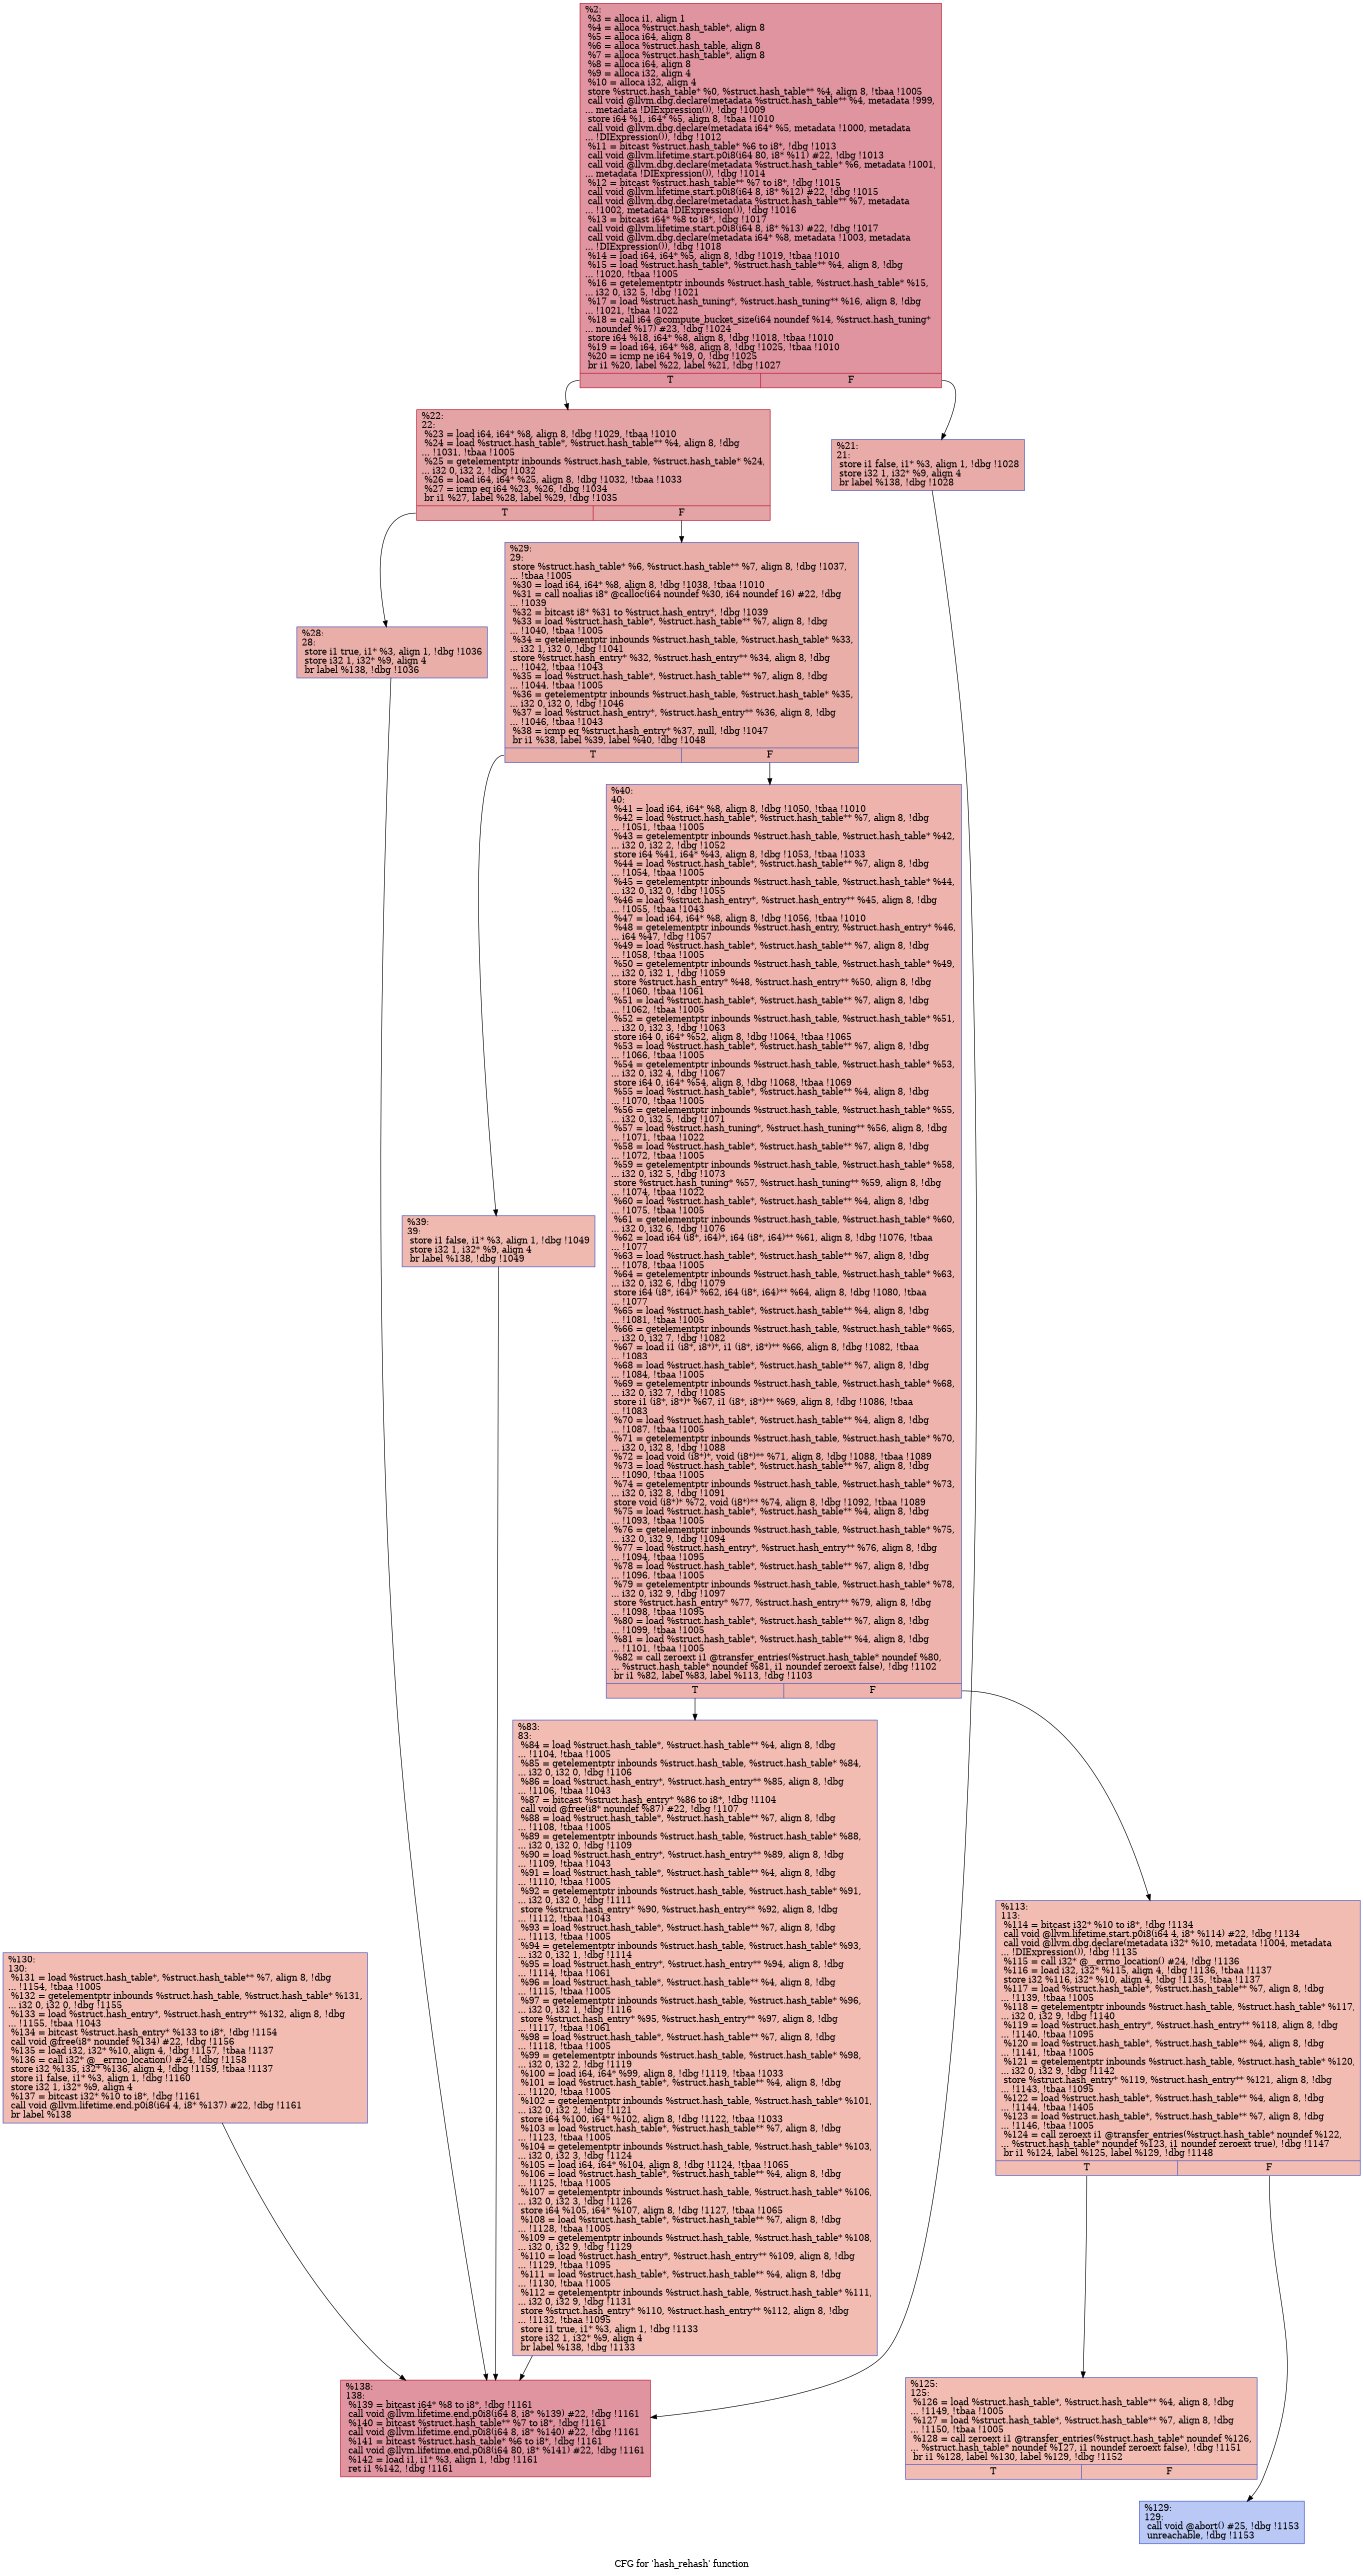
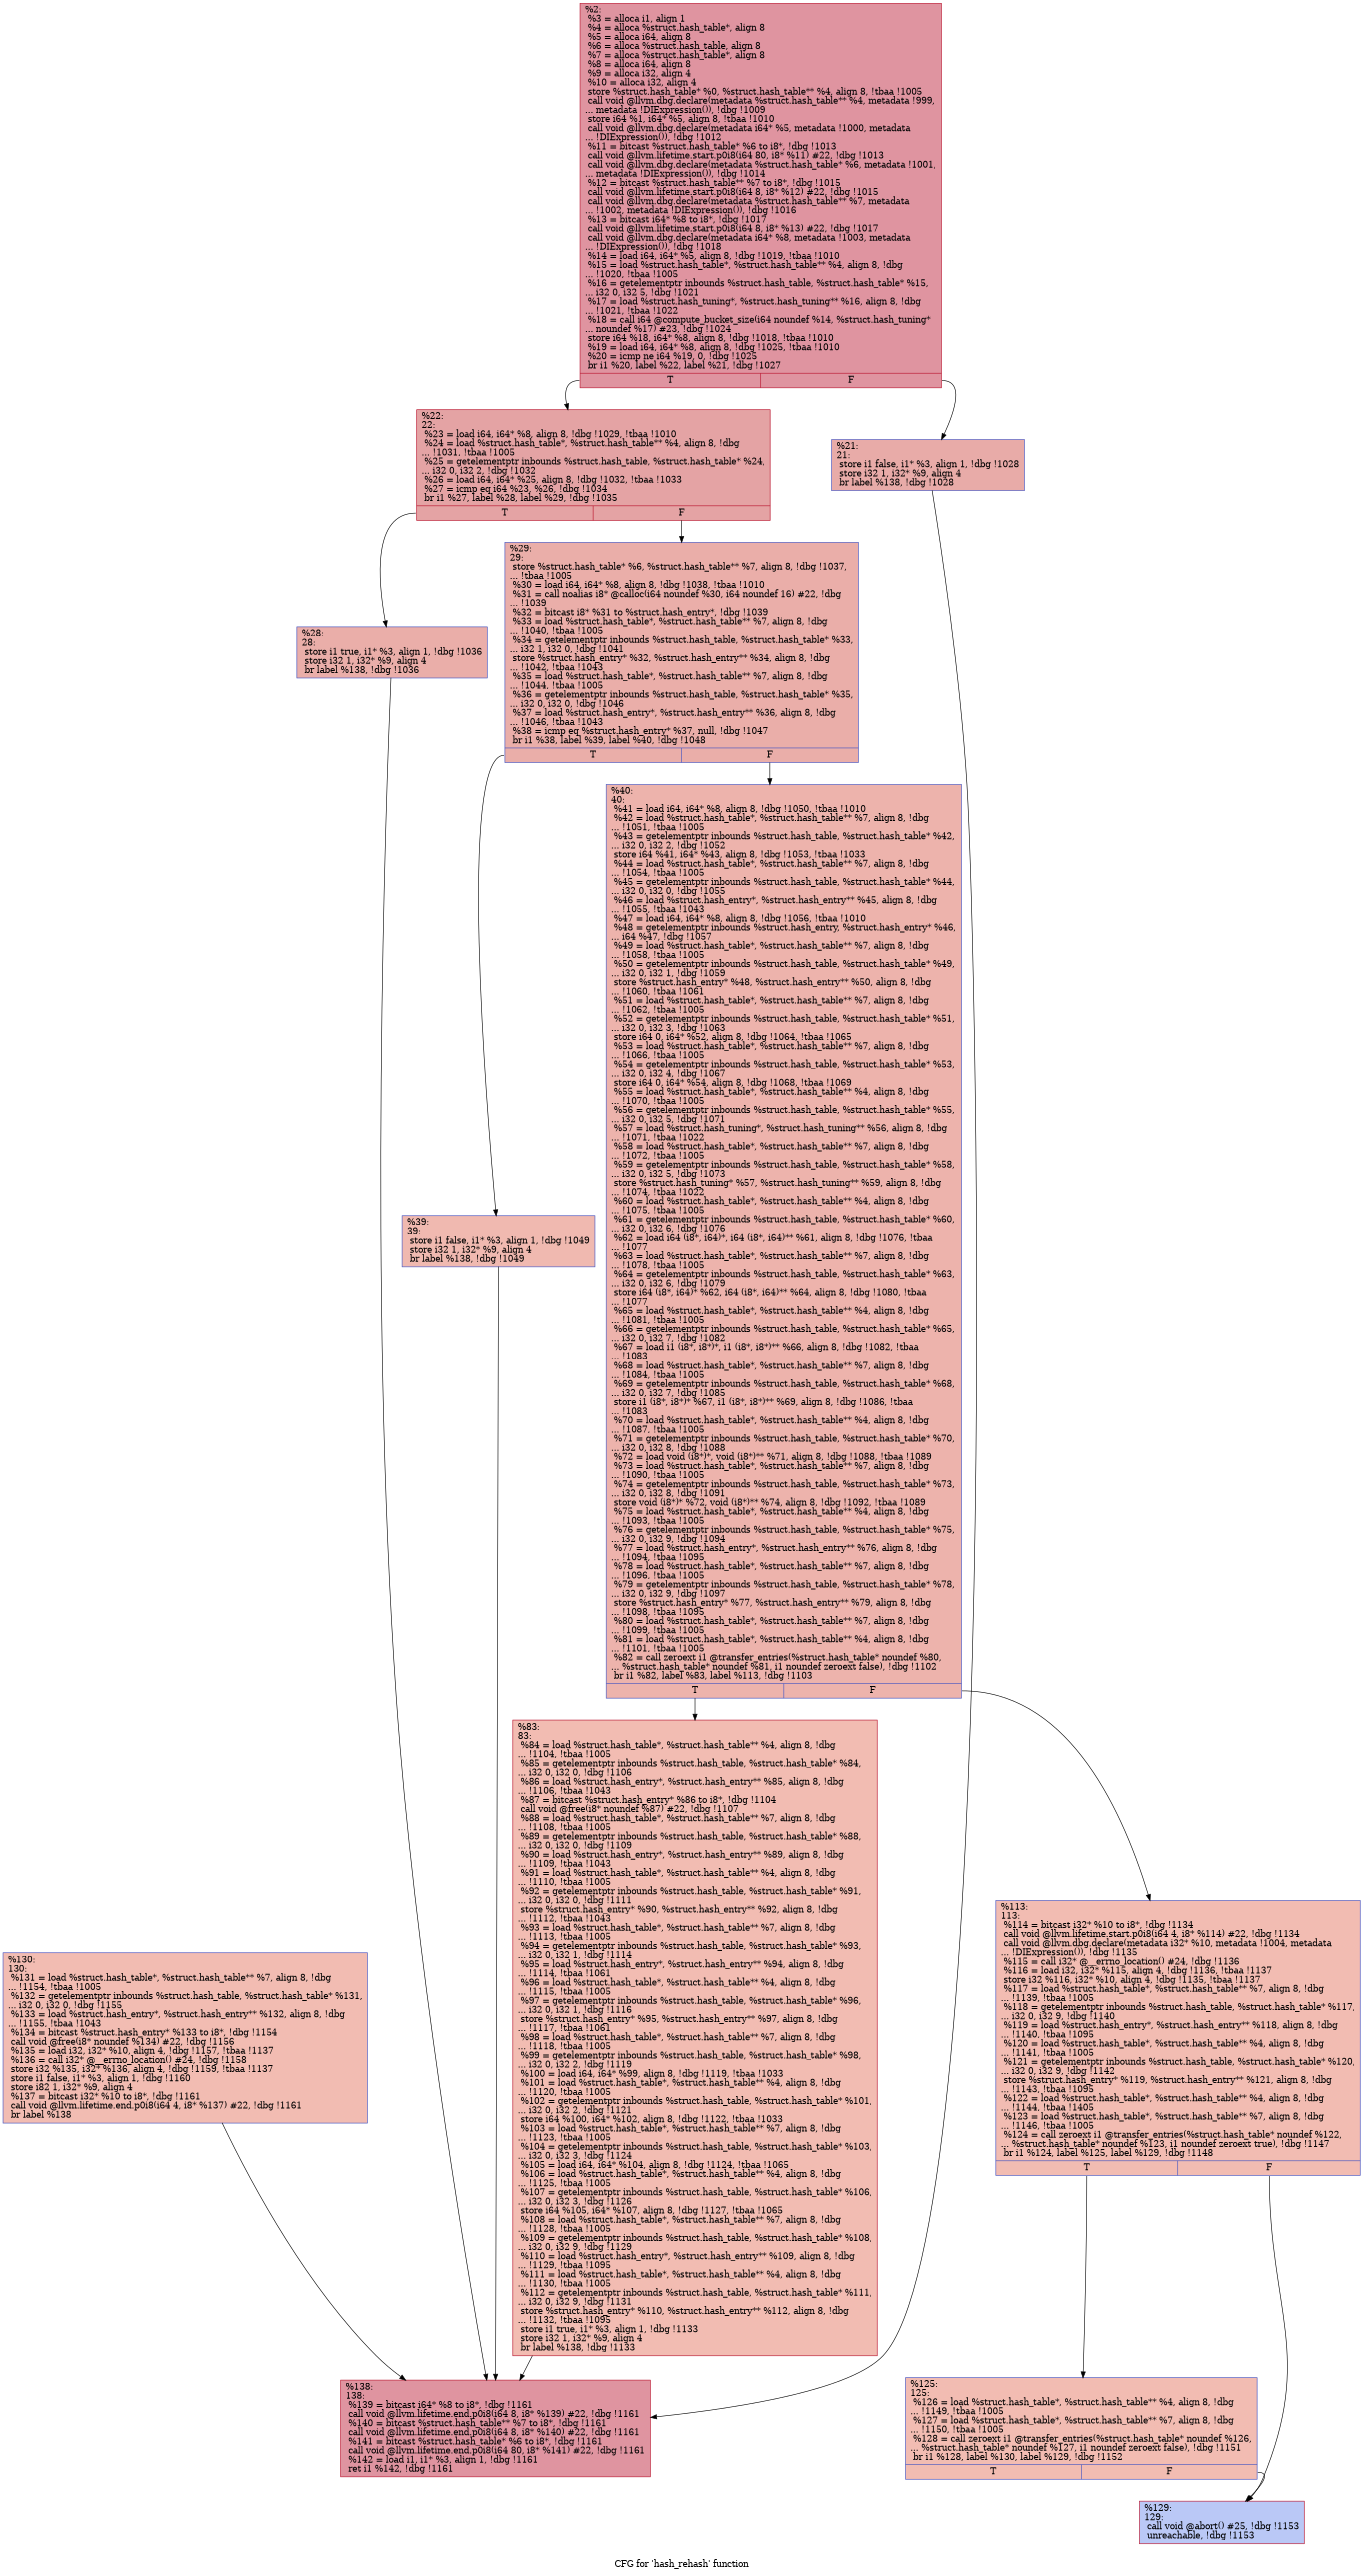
node "%83:": color #3d50c3ff -> #b70d28ff
node "%130:": text "store i32 1, i32* %9, align 4" -> "store i82 1, i32* %9, align 4"
edge "%125:" -> "%129:": added
node "%129:": color #3d50c3ff -> #b70d28ff
